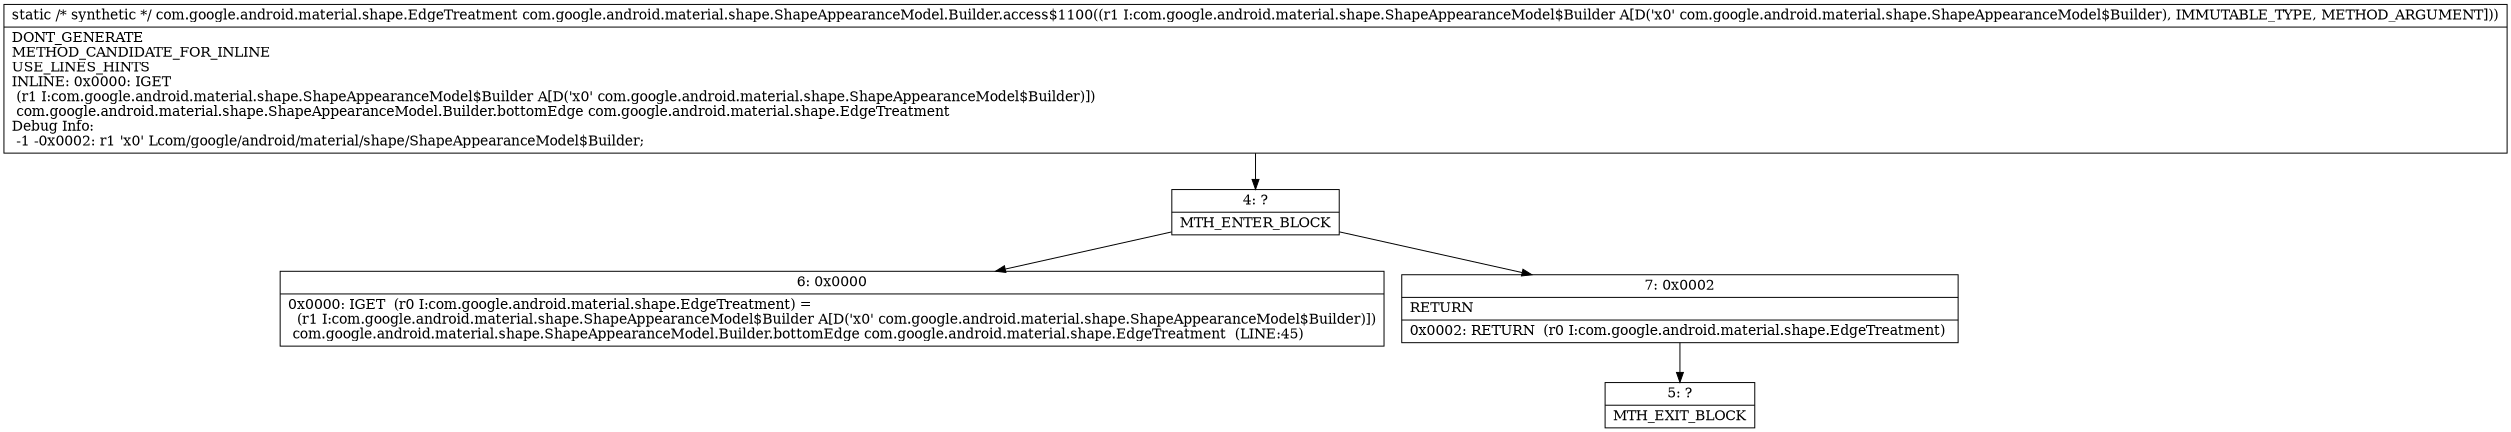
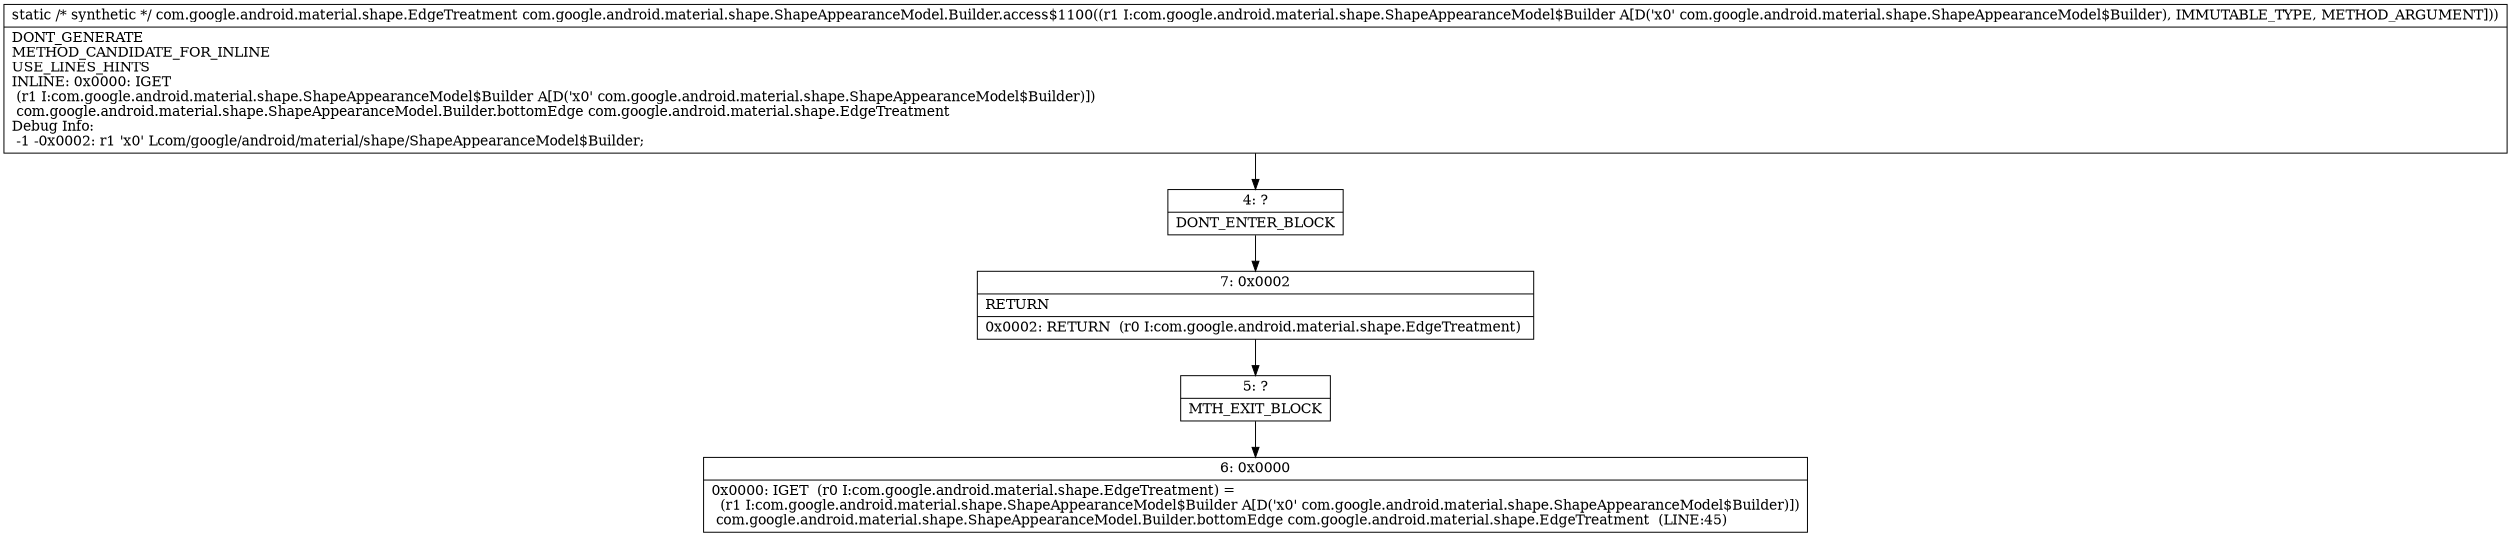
node "4: ?": text "MTH_ENTER_BLOCK" -> "DONT_ENTER_BLOCK"
edge "4: ?" -> "6: 0x0000": now "5: ?" -> "6: 0x0000"
